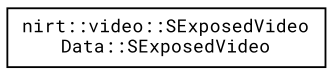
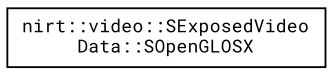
node "nirt::video::SExposedVideo Data::SExposedVideo": label "nirt::video::SExposedVideo Data::SExposedVideo" -> "nirt::video::SExposedVideo Data::SOpenGLOSX"
